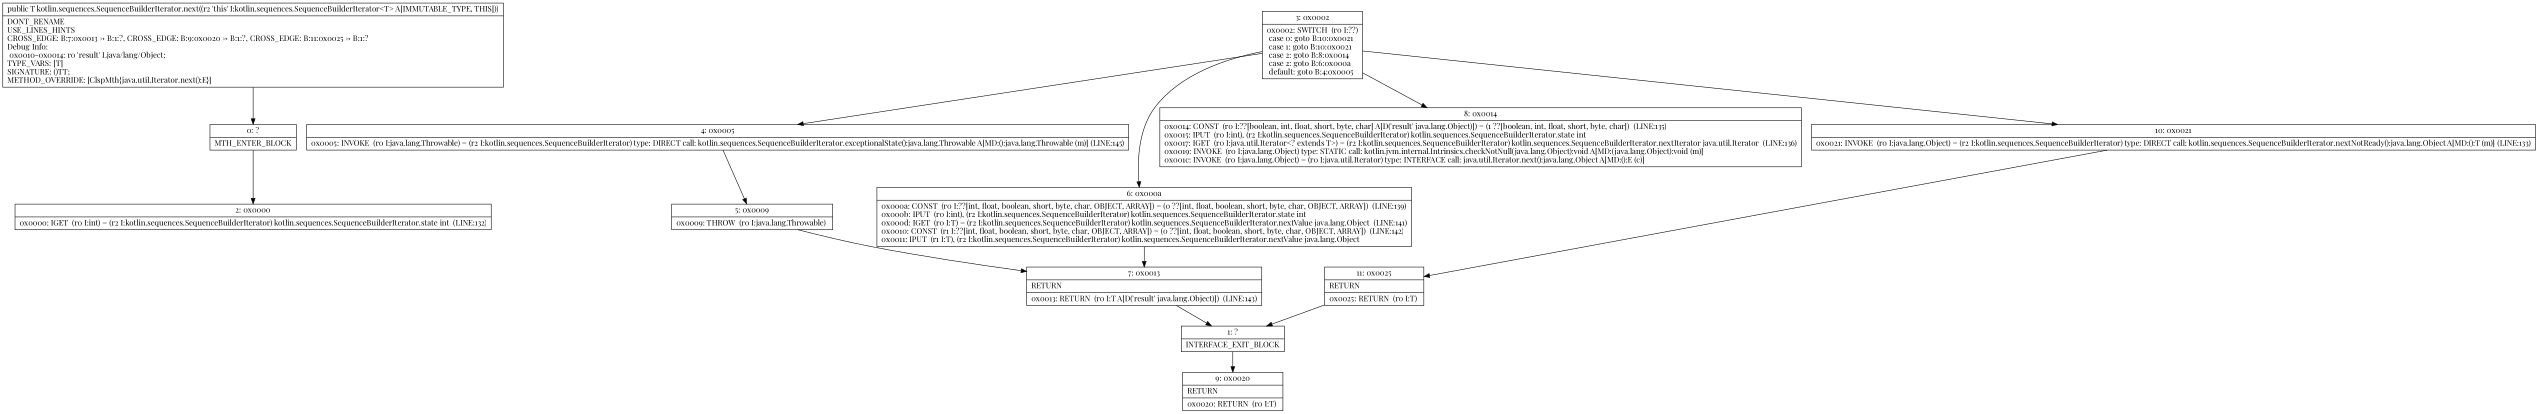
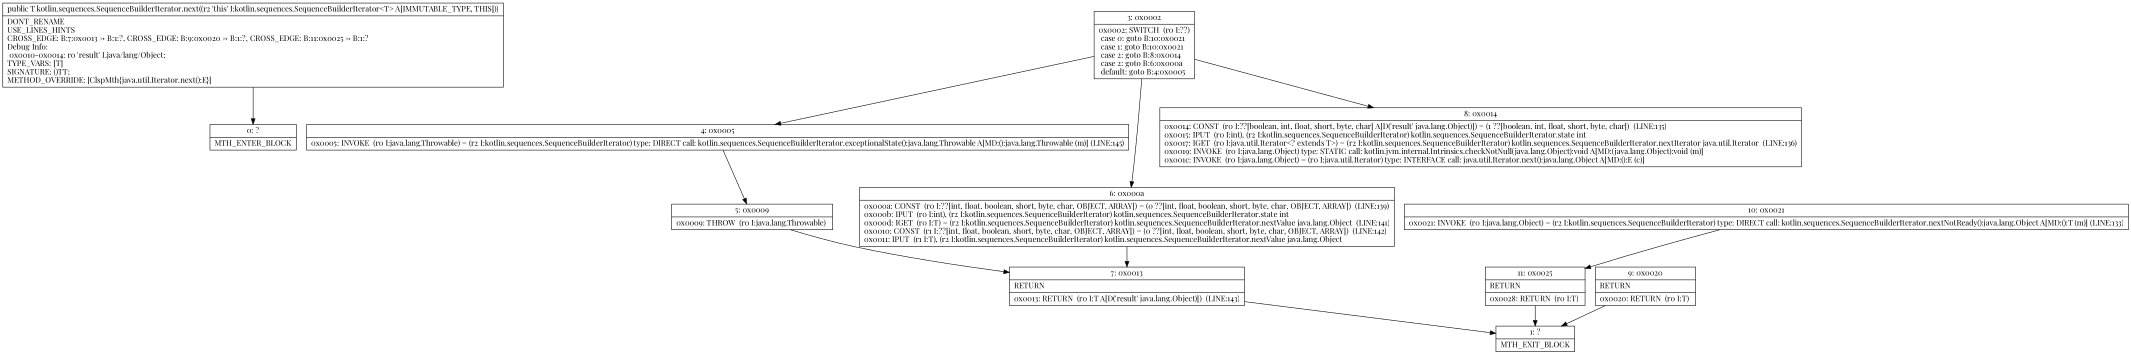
edge "3: 0x0002" -> "10: 0x0021": removed
node "2: 0x0000": removed
node "11: 0x0025": text "0x0025: RETURN  (r0 I:T)" -> "0x0028: RETURN  (r0 I:T)"
node "1: ?": text "INTERFACE_EXIT_BLOCK" -> "MTH_EXIT_BLOCK"
edge "1: ?" -> "9: 0x0020": reversed
